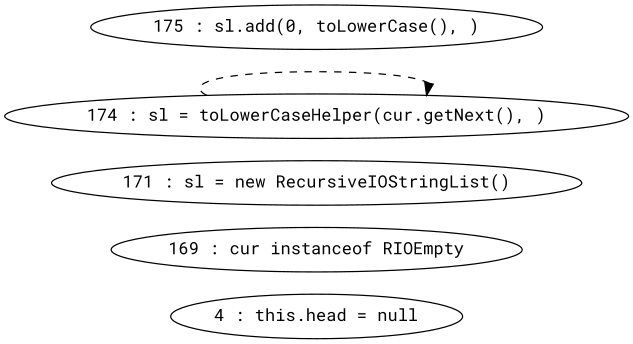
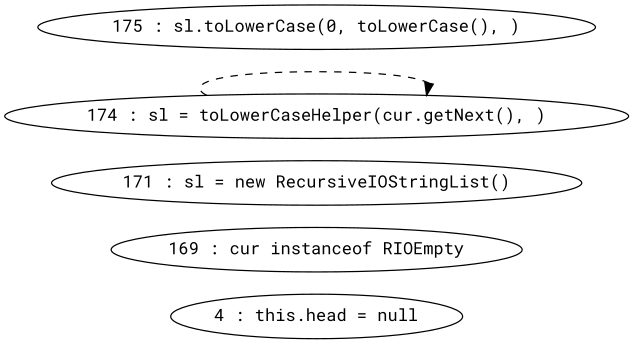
node "175 : sl.add(0, toLowerCase(), )": label "175 : sl.add(0, toLowerCase(), )" -> "175 : sl.toLowerCase(0, toLowerCase(), )"
